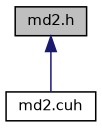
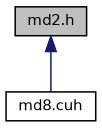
node "md2.cuh": label "md2.cuh" -> "md8.cuh"
